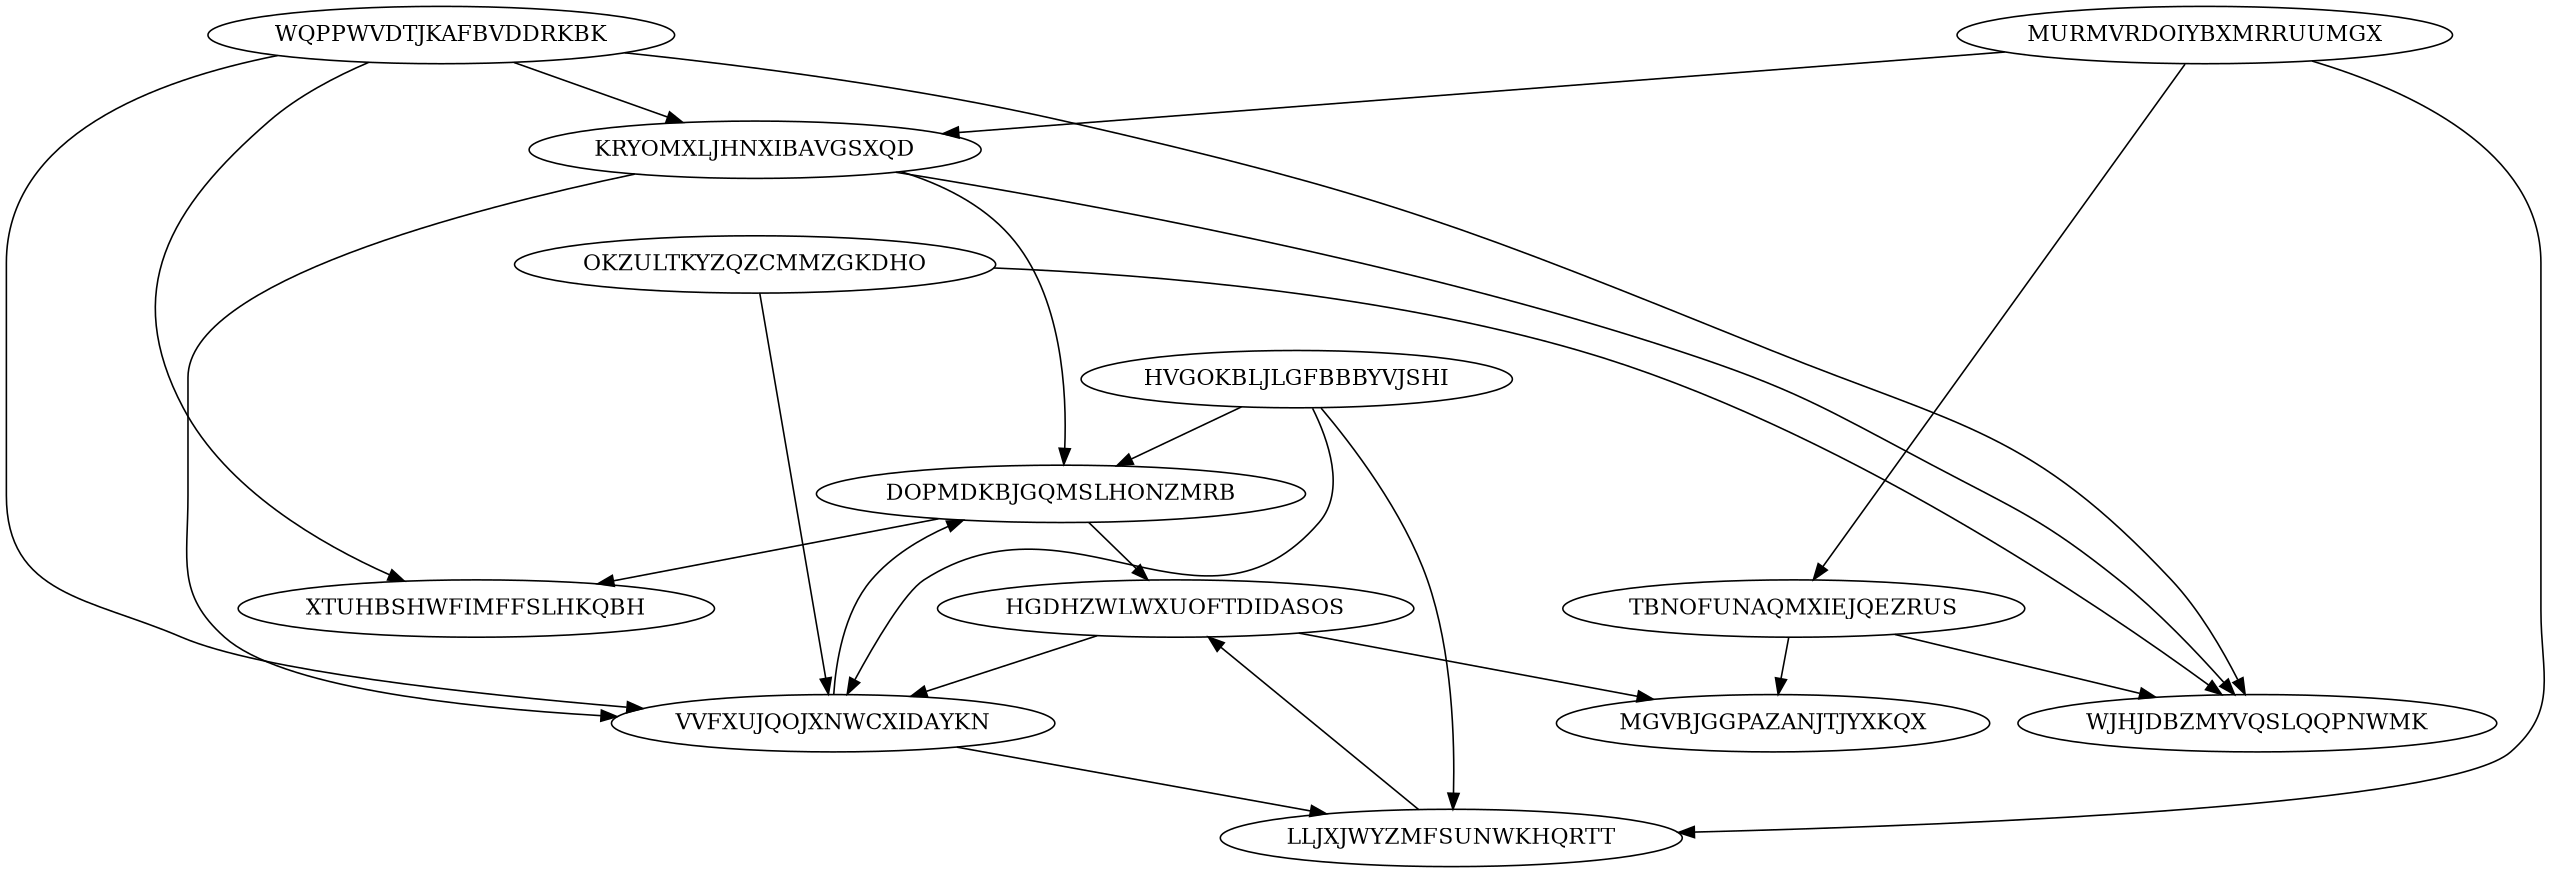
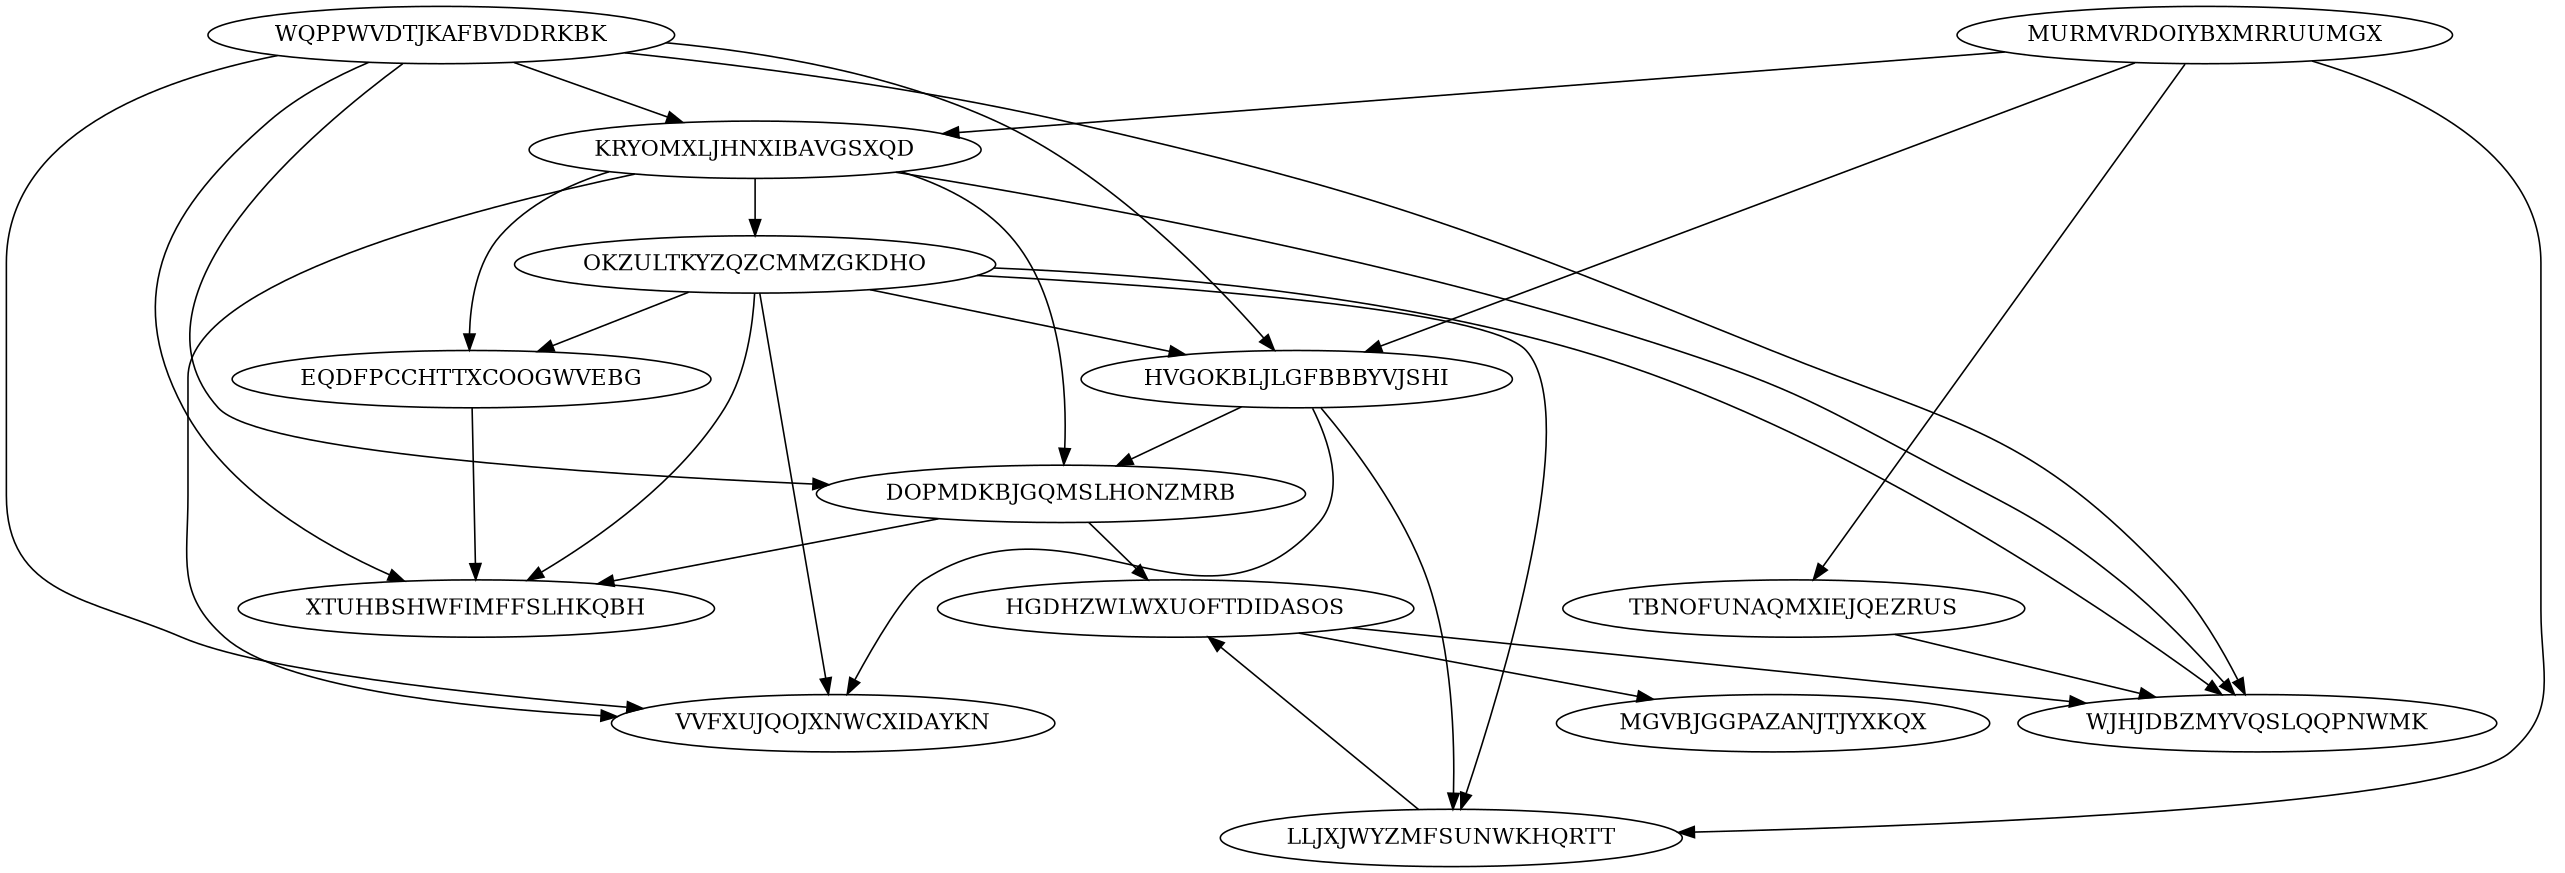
edge "WQPPWVDTJKAFBVDDRKBK" -> "HVGOKBLJLGFBBBYVJSHI": added
edge "KRYOMXLJHNXIBAVGSXQD" -> "OKZULTKYZQZCMMZGKDHO": added
edge "MURMVRDOIYBXMRRUUMGX" -> "HVGOKBLJLGFBBBYVJSHI": added
edge "OKZULTKYZQZCMMZGKDHO" -> "HVGOKBLJLGFBBBYVJSHI": added
node "EQDFPCCHTTXCOOGWVEBG": added
edge "OKZULTKYZQZCMMZGKDHO" -> "XTUHBSHWFIMFFSLHKQBH": added
edge "VVFXUJQOJXNWCXIDAYKN" -> "DOPMDKBJGQMSLHONZMRB": now "WQPPWVDTJKAFBVDDRKBK" -> "DOPMDKBJGQMSLHONZMRB"
edge "TBNOFUNAQMXIEJQEZRUS" -> "MGVBJGGPAZANJTJYXKQX": removed
edge "HGDHZWLWXUOFTDIDASOS" -> "VVFXUJQOJXNWCXIDAYKN": now "HGDHZWLWXUOFTDIDASOS" -> "WJHJDBZMYVQSLQQPNWMK"
edge "VVFXUJQOJXNWCXIDAYKN" -> "LLJXJWYZMFSUNWKHQRTT": now "OKZULTKYZQZCMMZGKDHO" -> "LLJXJWYZMFSUNWKHQRTT"
